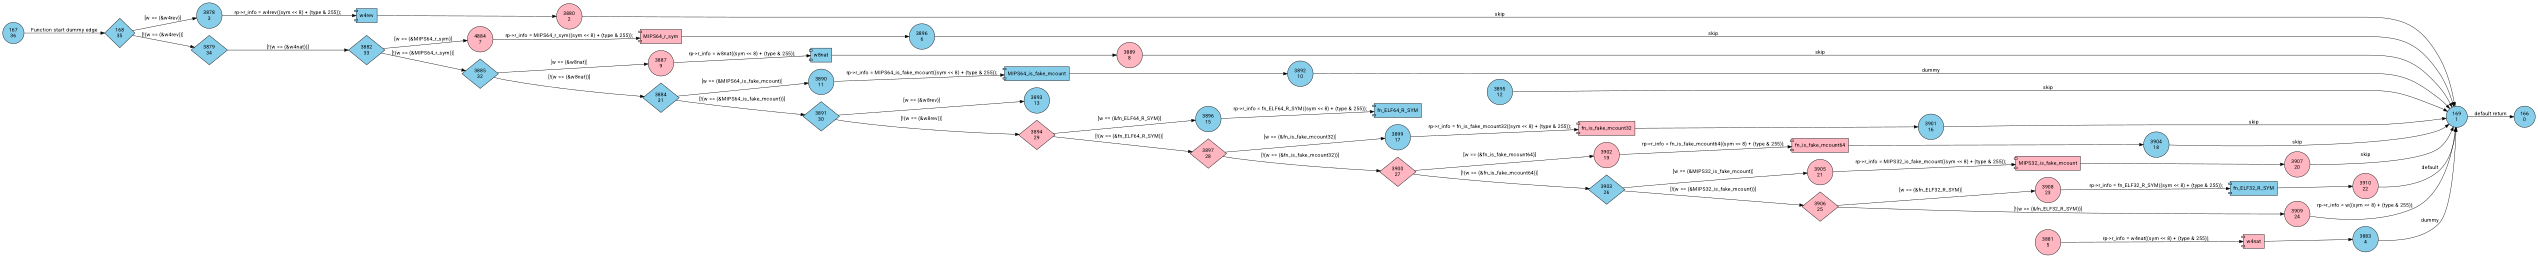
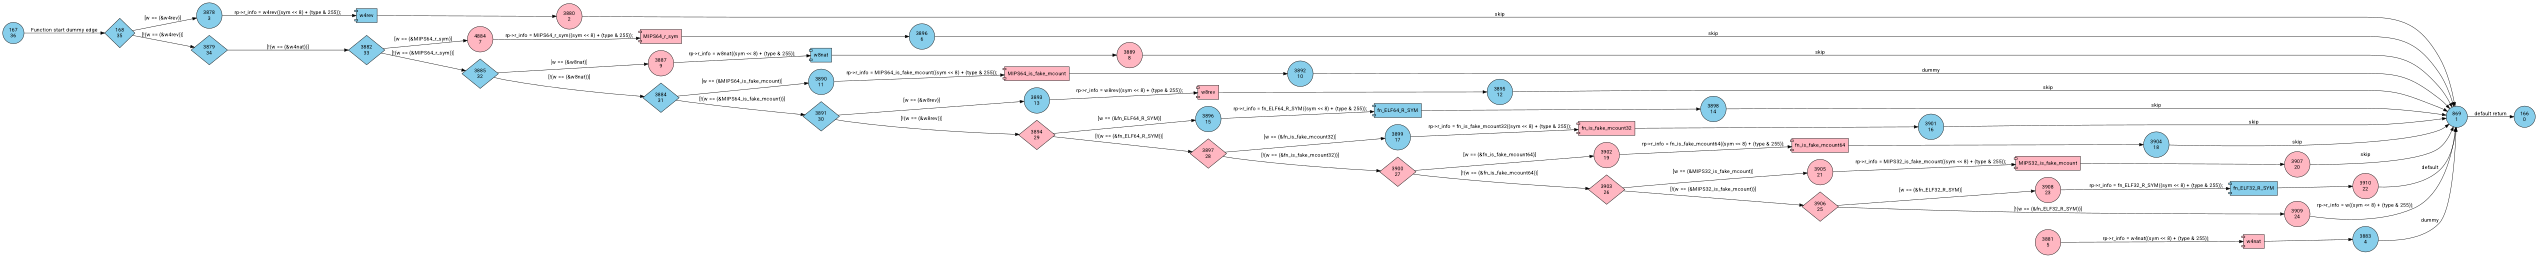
node "MIPS64_is_fake_mcount": fillcolor skyblue -> lightpink
node "w8rev": added
node "3898 14": added
node "169 1": label "169 1" -> "869 1"
node "3903 26": fillcolor skyblue -> lightpink
